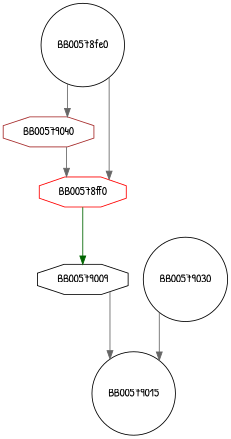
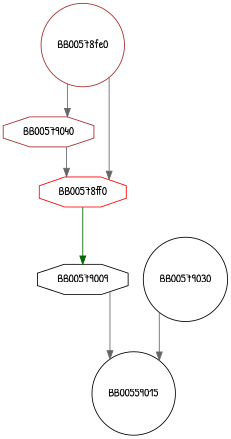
node "BB00578fe0": color black -> brown
node "BB00579015": label "BB00579015" -> "BB00559015"
